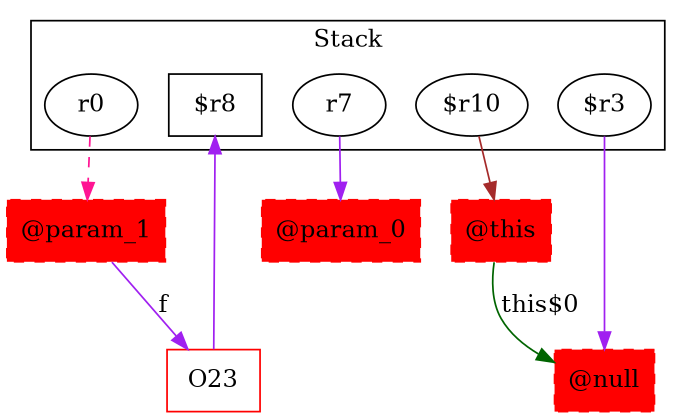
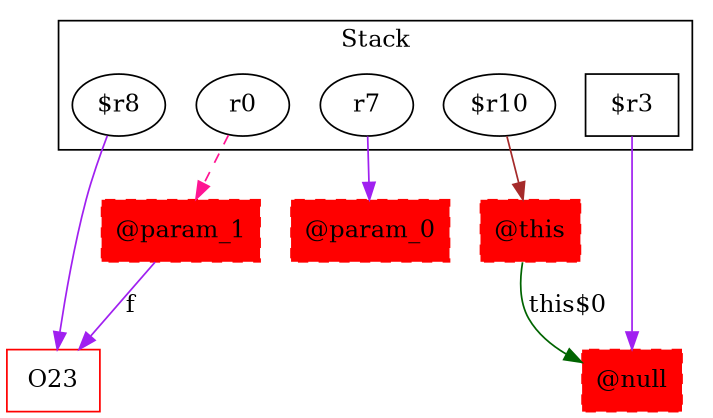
node "$r8": shape box -> ellipse
node "$r3": shape ellipse -> box
edge "O23" -> "$r8": reversed
